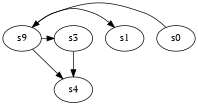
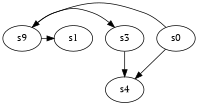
edge "s9" -> "s4": now "s0" -> "s4"
